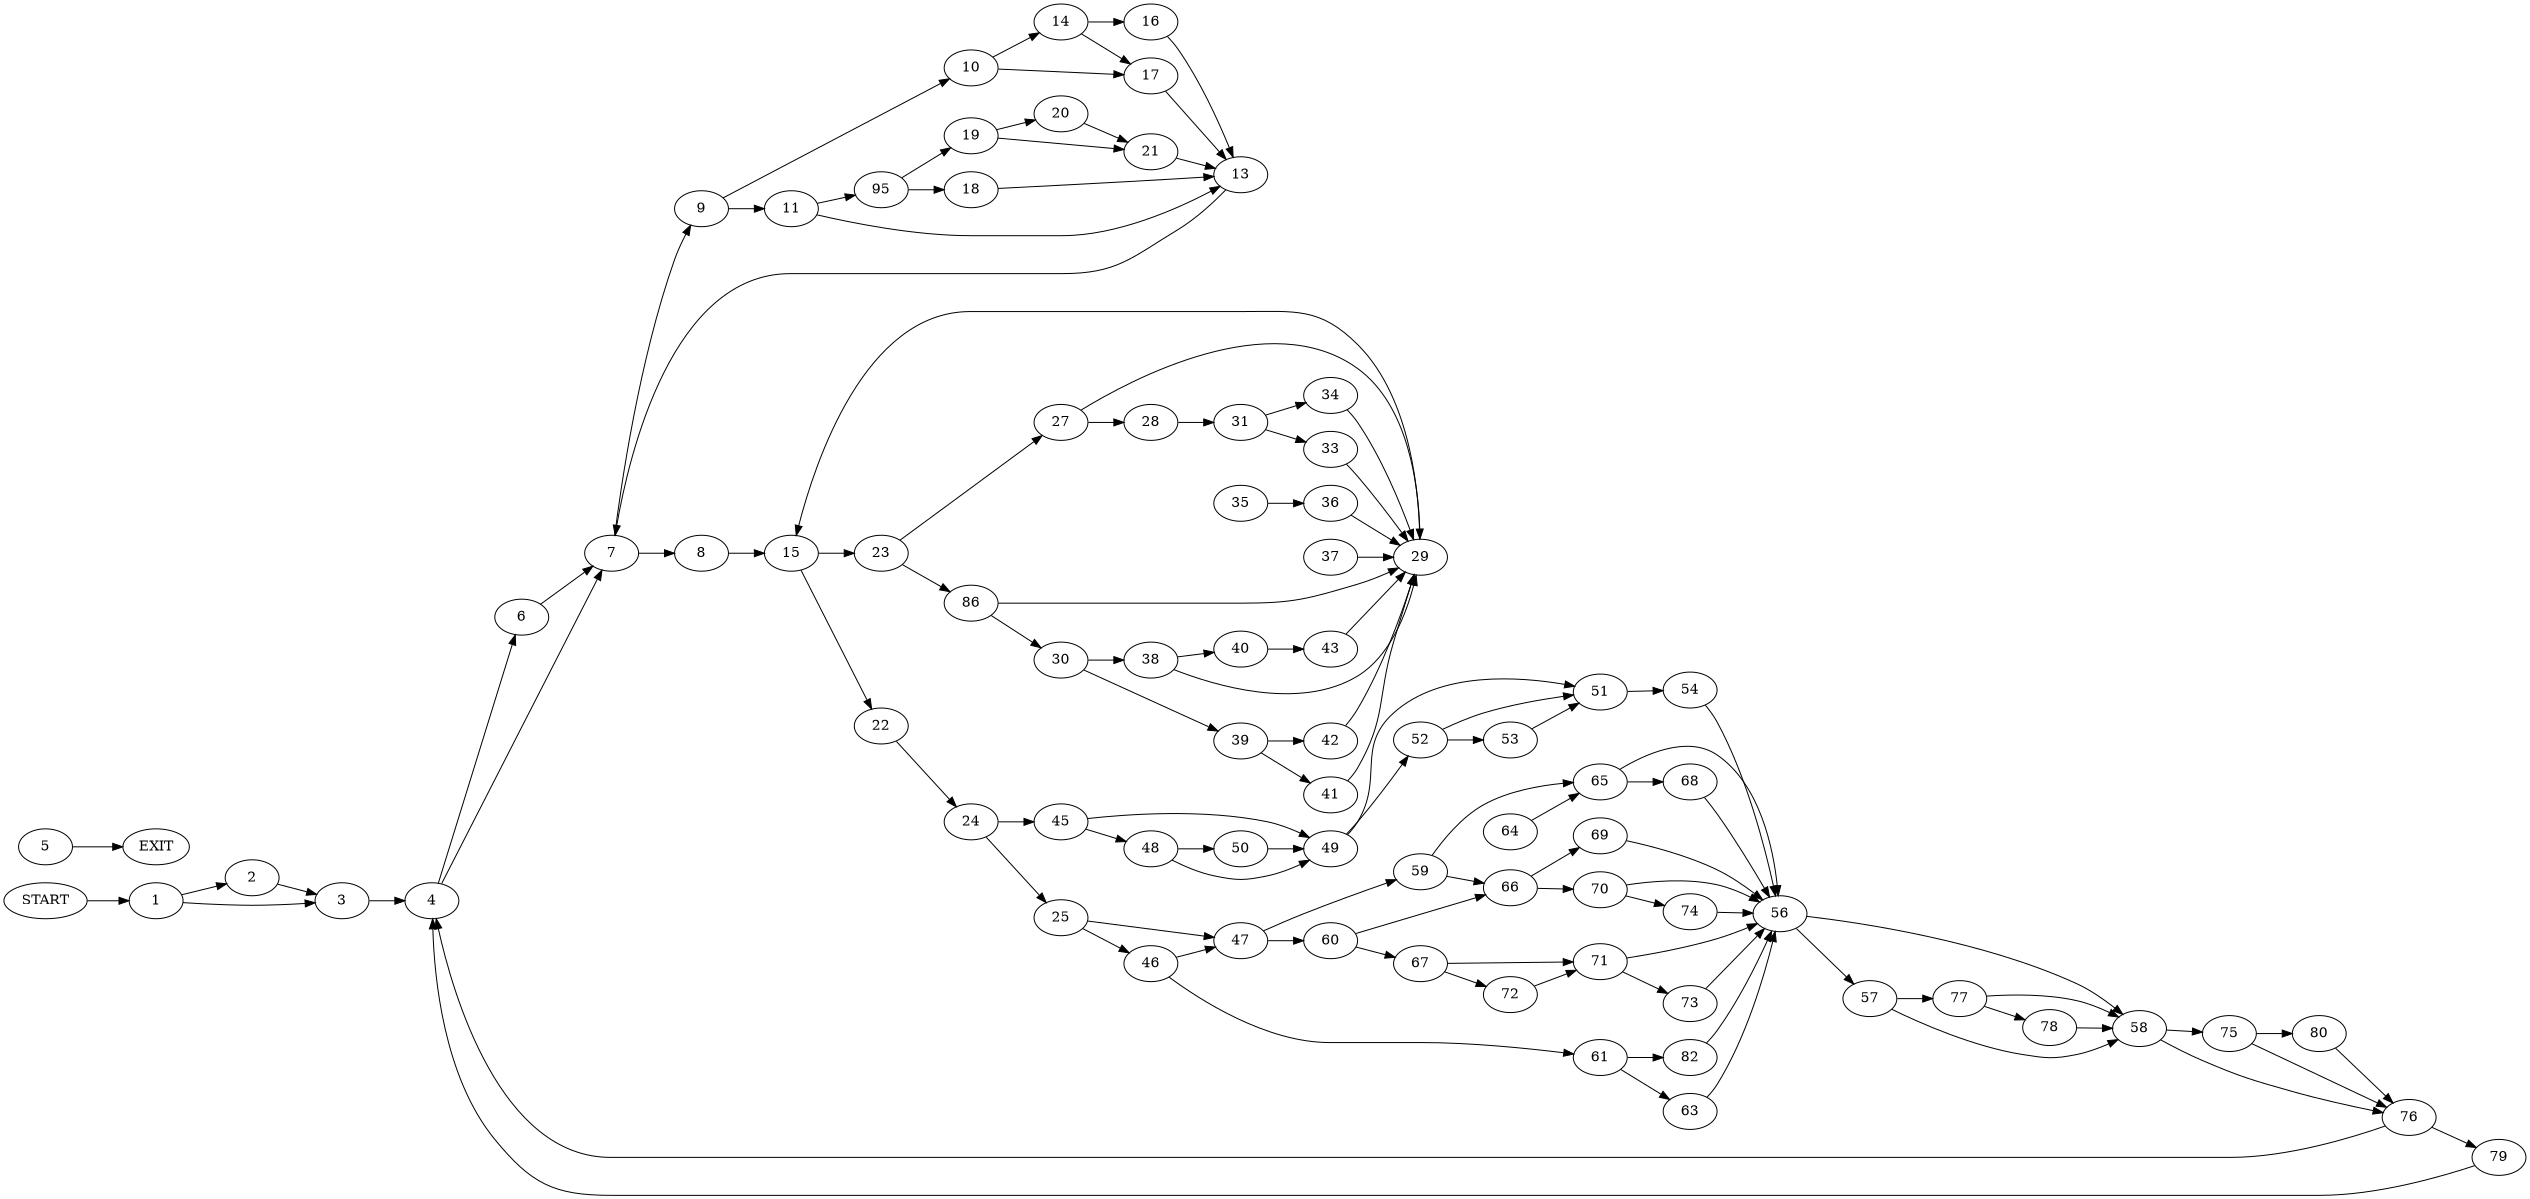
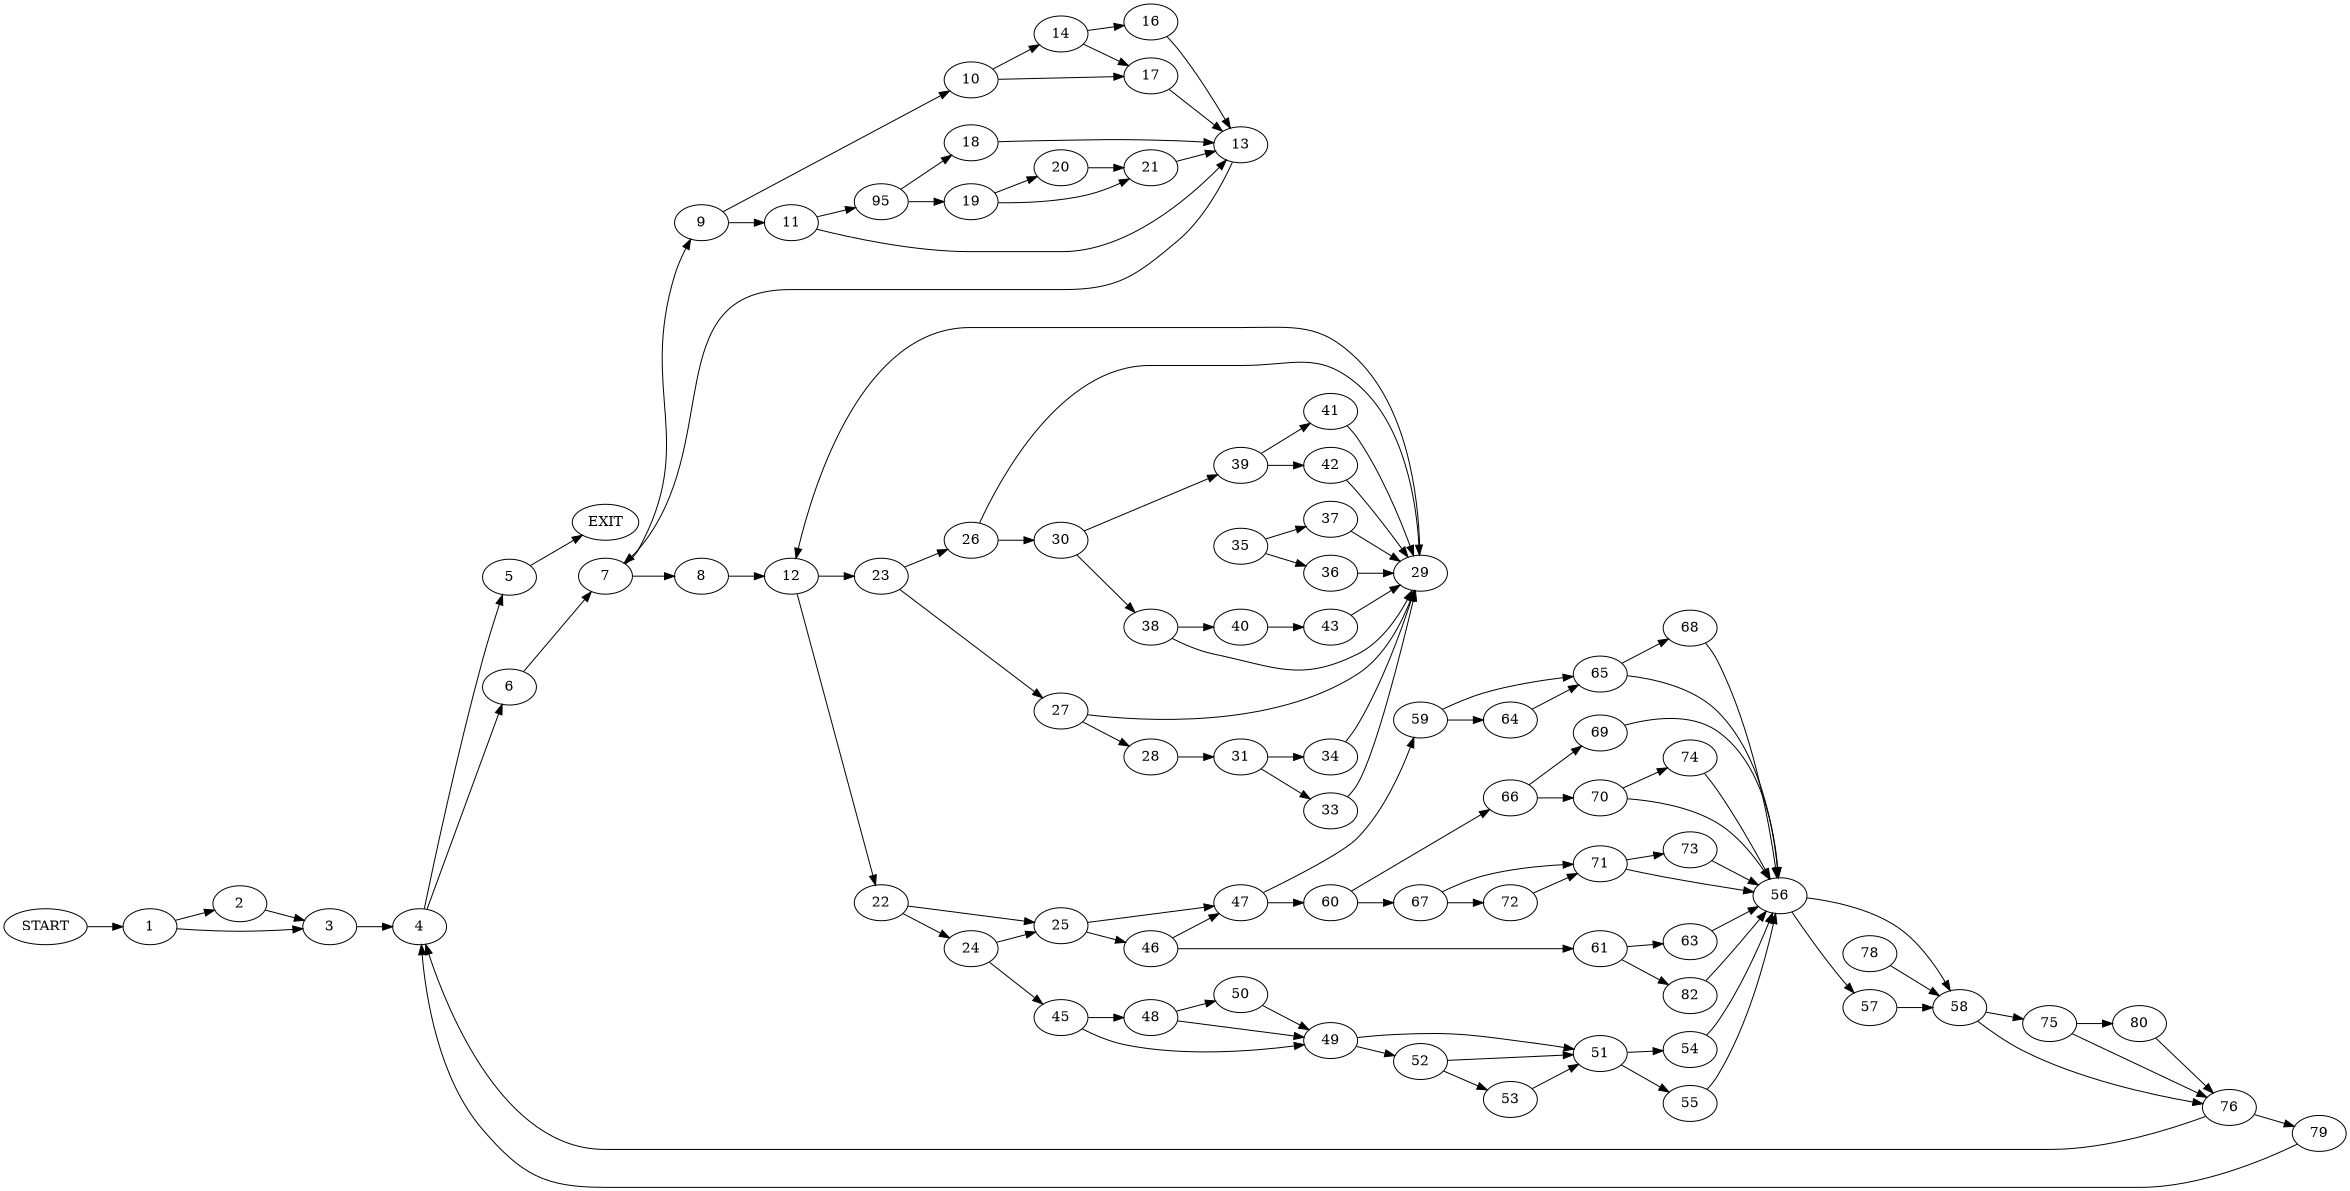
edge "35" -> "37": added
node "15": label "15" -> "12"
node "86": label "86" -> "26"
edge "4" -> "7": now "4" -> "5"
edge "59" -> "66": now "59" -> "64"
edge "22" -> "25": added
node "77": removed
node "55": added
